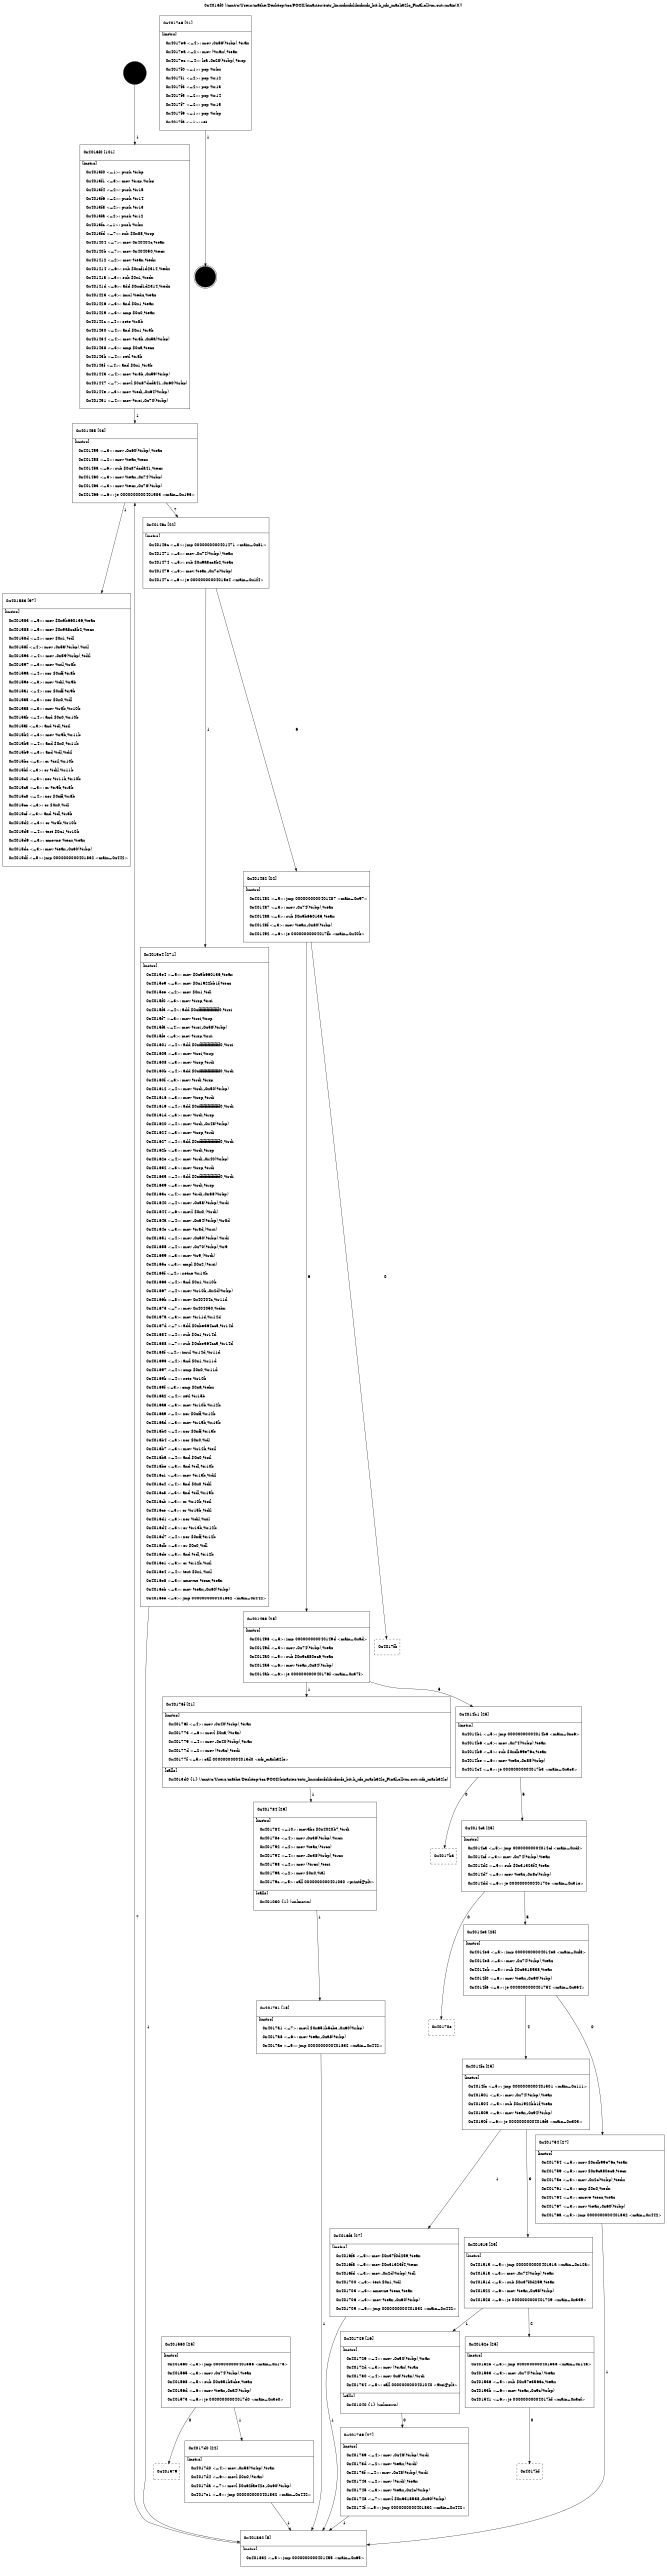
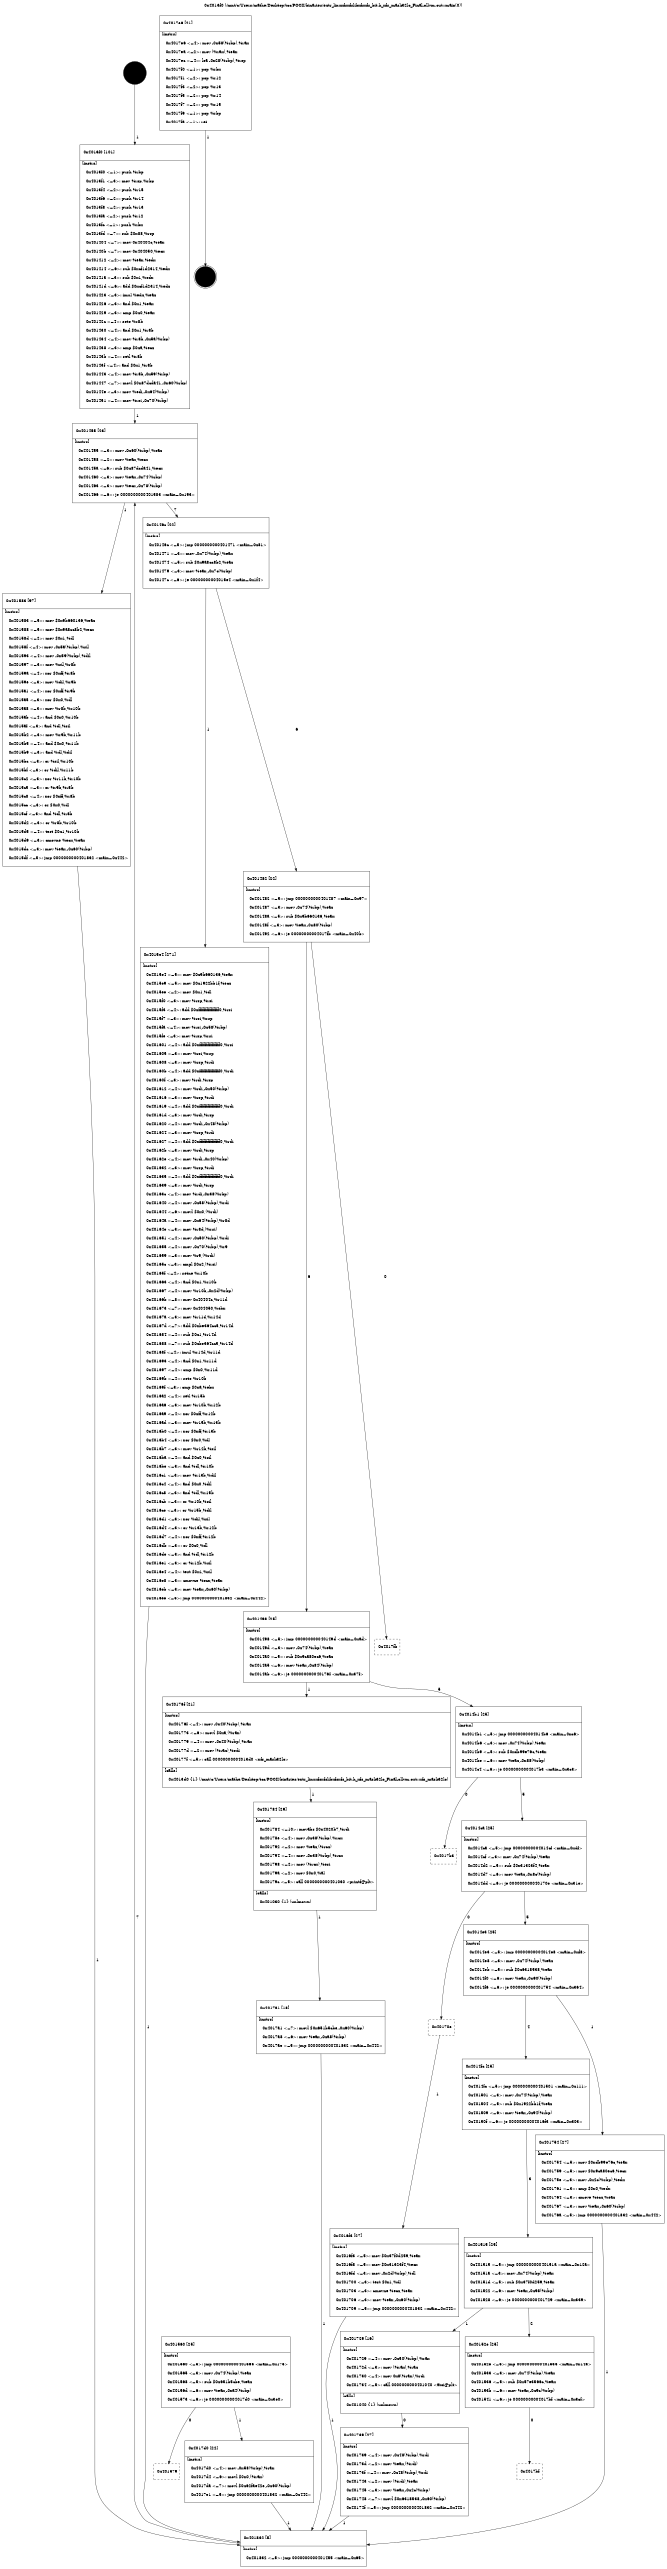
edge "0x401583 [97]" -> "0x401832 [5]": added, label "1"
edge "0x4014e3 [25]" -> "0x401754 [27]": label " 0" -> " 1"
edge "0x4014fc [25]" -> "0x4016f3 [27]": now "0x40170e" -> "0x4016f3 [27]"
